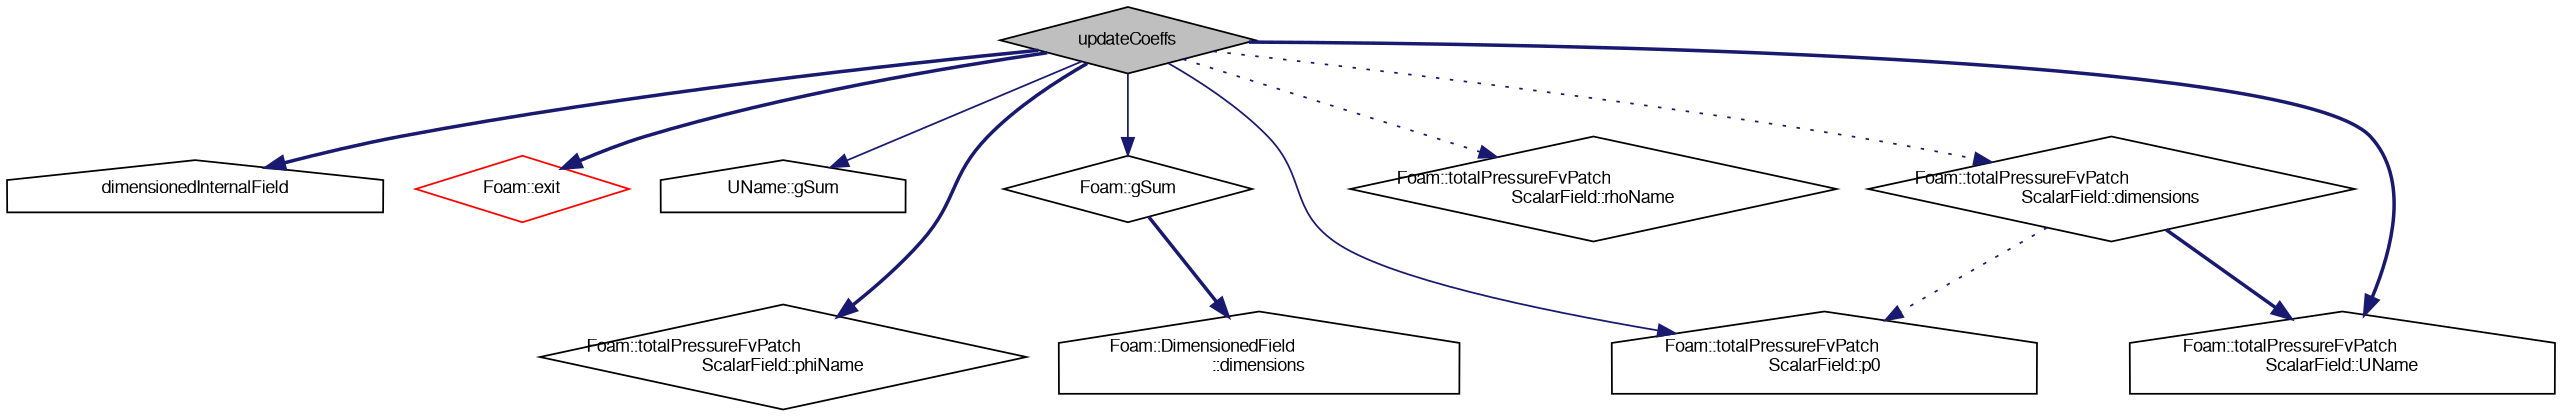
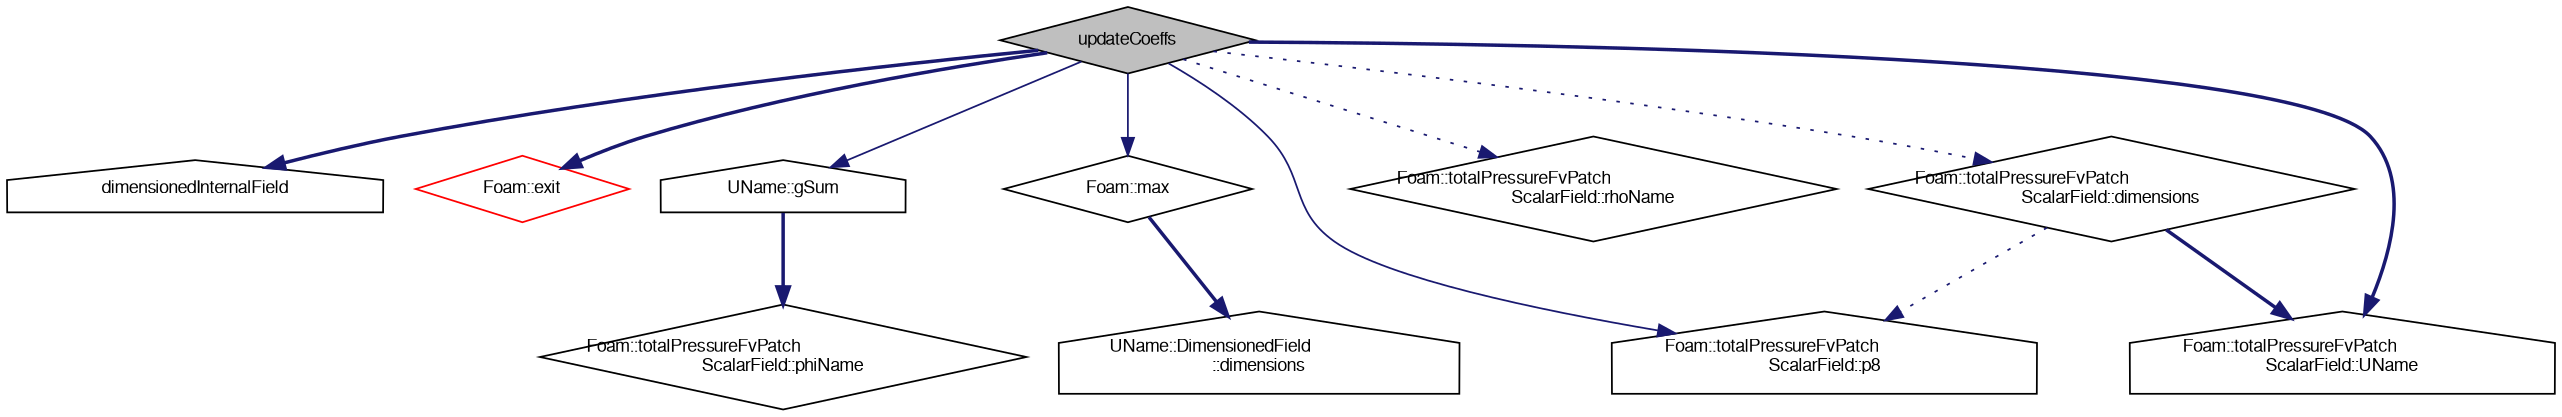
edge "updateCoeffs" -> "Foam::totalPressureFvPatch ScalarField::phiName": now "UName::gSum" -> "Foam::totalPressureFvPatch ScalarField::phiName"
node "Foam::gSum": label "Foam::gSum" -> "Foam::max"
node "Foam::DimensionedField ::dimensions": label "Foam::DimensionedField ::dimensions" -> "UName::DimensionedField ::dimensions"
node "Foam::totalPressureFvPatch ScalarField::p0": label "Foam::totalPressureFvPatch ScalarField::p0" -> "Foam::totalPressureFvPatch ScalarField::p8"
